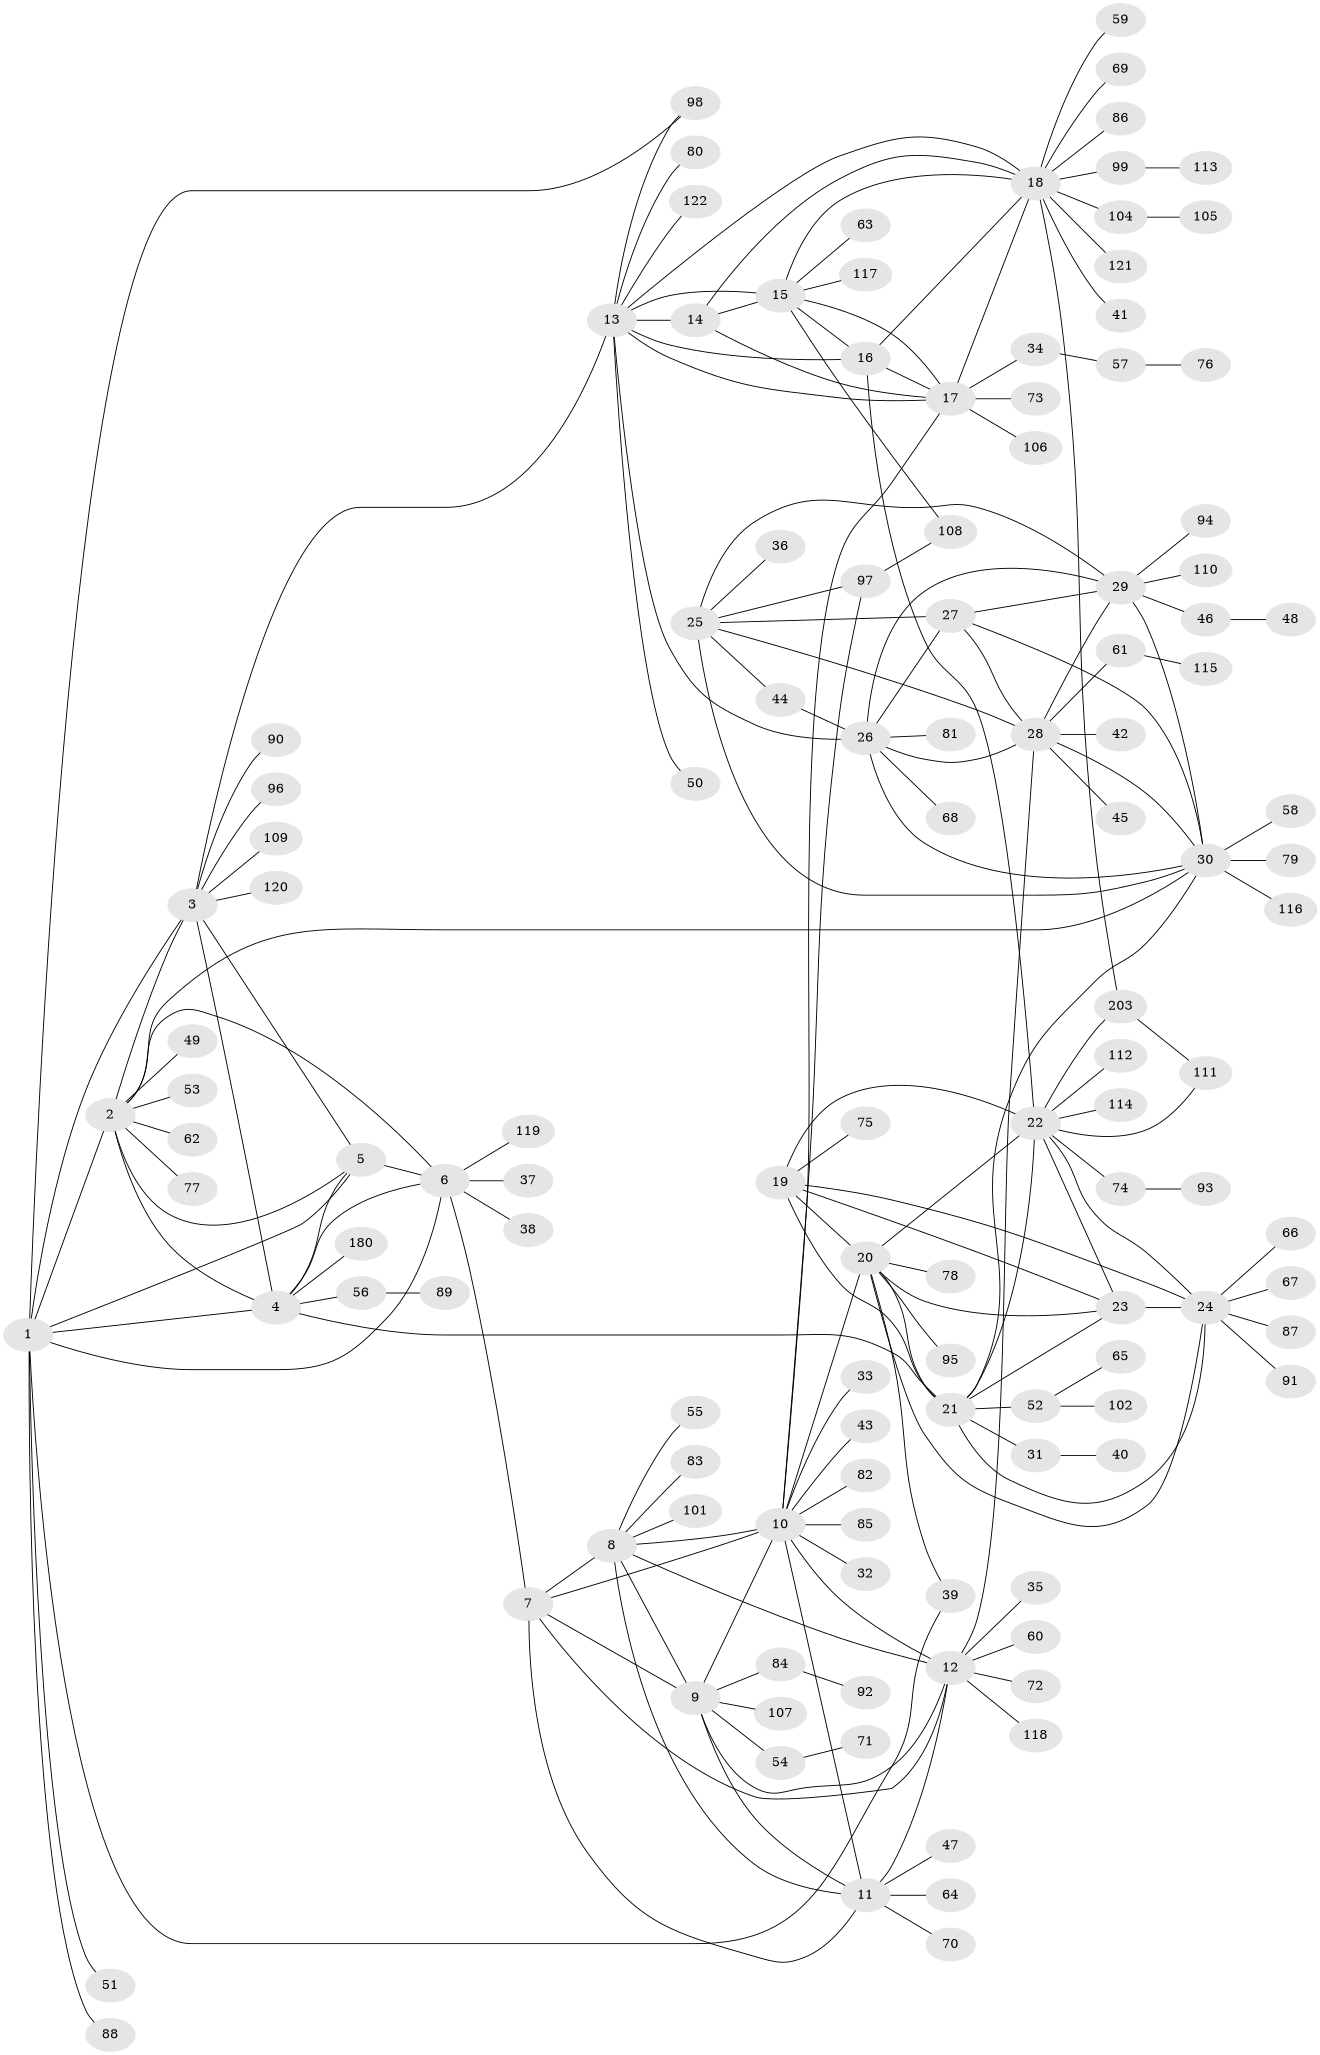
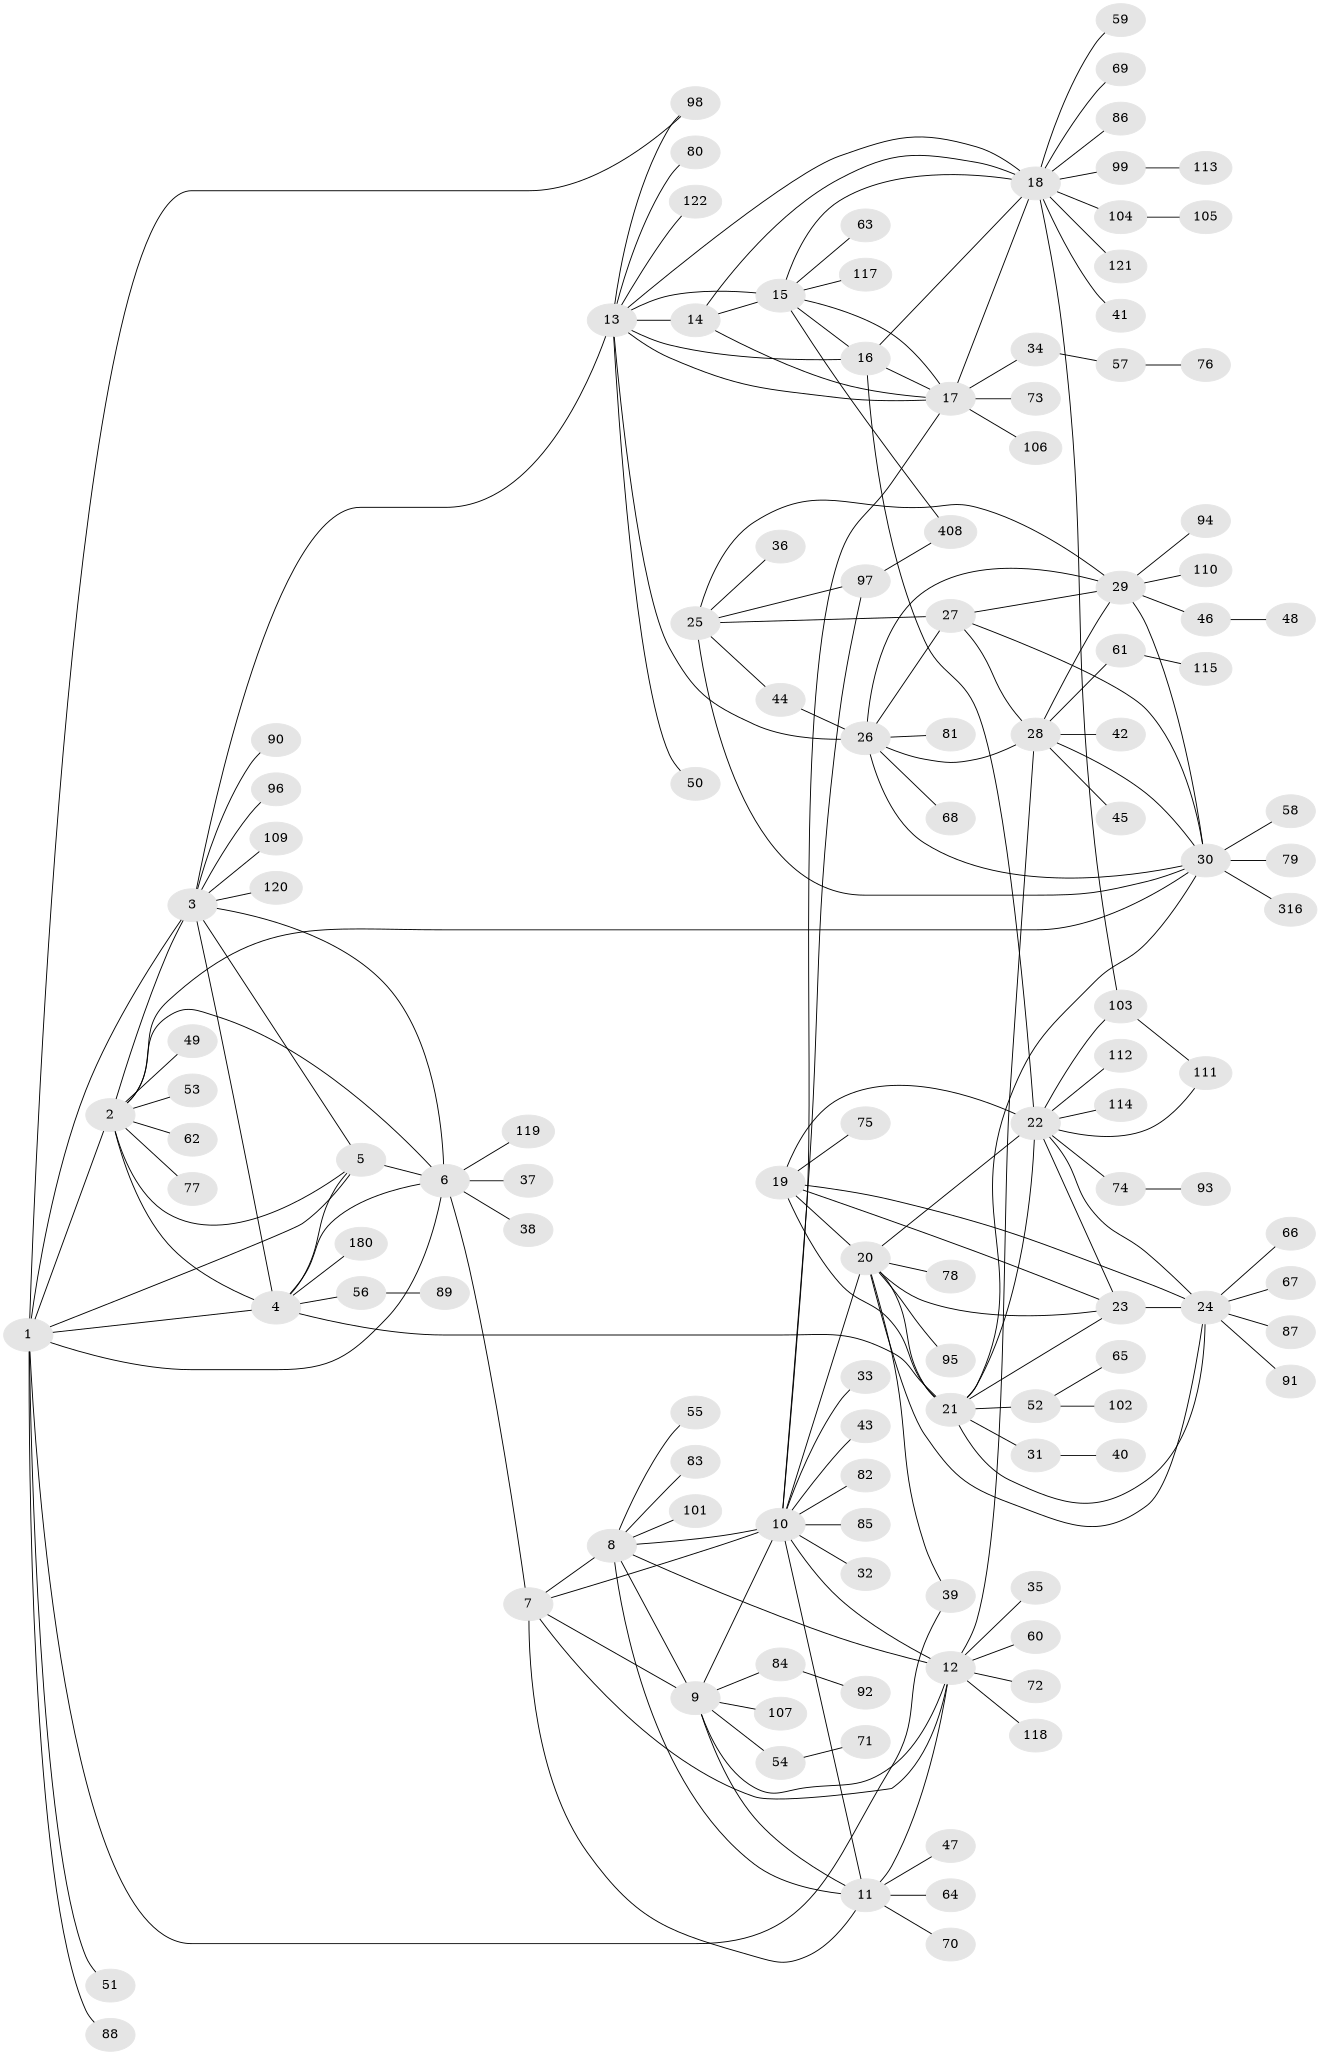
node "108": label "108" -> "408"
edge "25" -- "28": removed
node "116": label "116" -> "316"
edge "3" -- "6": added
node "203": label "203" -> "103"
